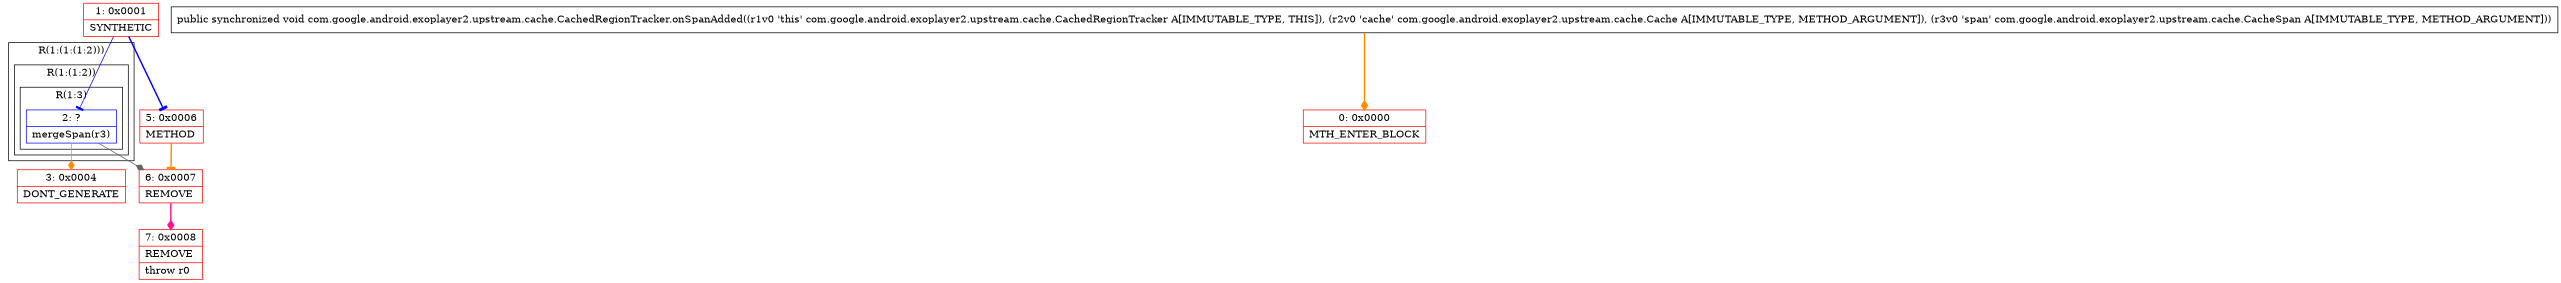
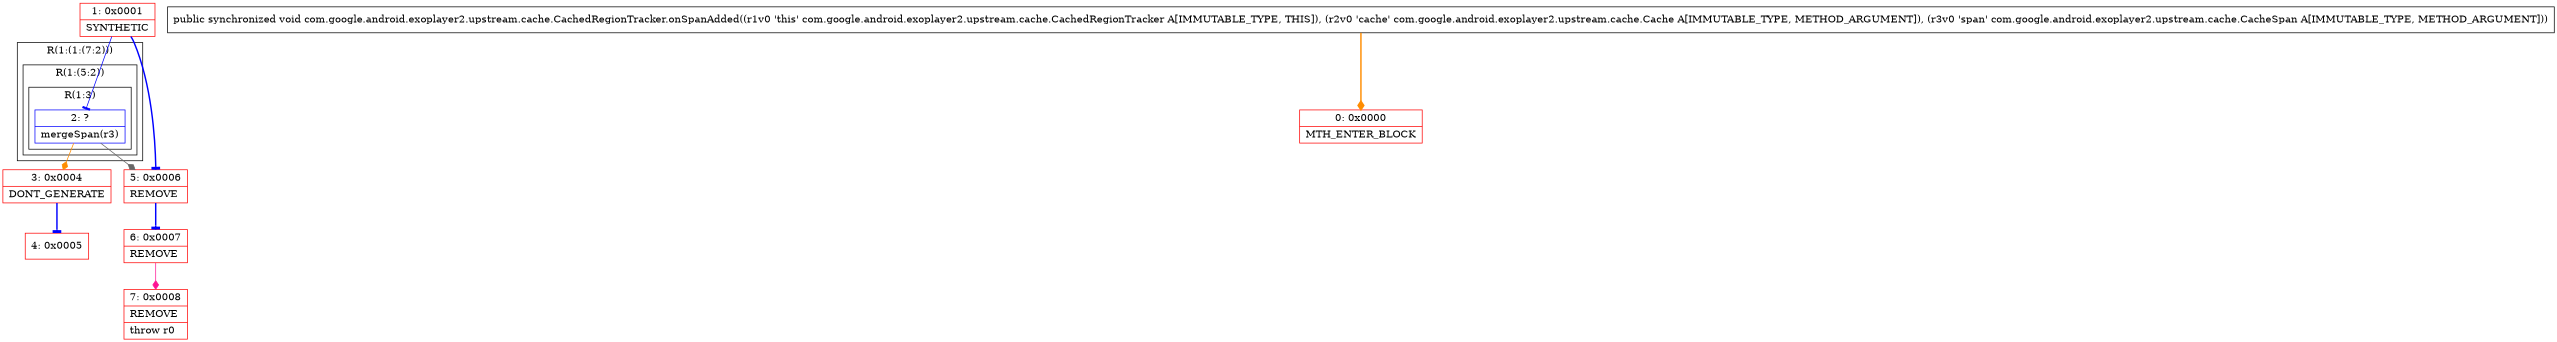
cluster "R(1:(1:(1:2)))": label "R(1:(1:(1:2)))" -> "R(1:(1:(7:2)))"
cluster "R(1:(1:2))": label "R(1:(1:2))" -> "R(1:(5:2))"
node "5: 0x0006": text "METHOD" -> "REMOVE"
edge "2: ?" -> "6: 0x0007": now "2: ?" -> "5: 0x0006"
edge "5: 0x0006" -> "6: 0x0007": color darkorange -> blue
edge "6: 0x0007" -> "7: 0x0008": style bold -> solid
node "4: 0x0005": added
